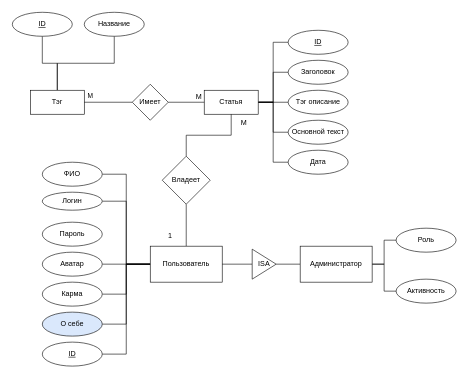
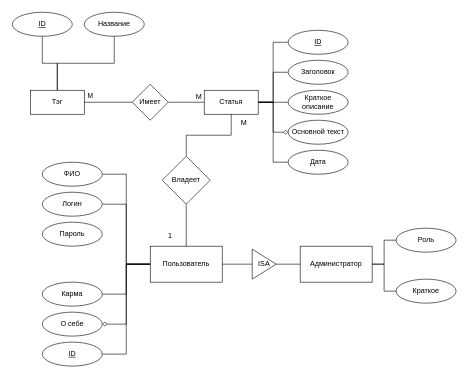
node "Тэг описание": label "Тэг описание" -> "Краткое описание"
edge "Статья" -- "Основной текст": arrowhead none -> diamond
node "Логин": size 60x18 -> 60x24
node "Аватар": removed
edge "Аватар" -- "Пользователь": removed
node "Активность": label "Активность" -> "Краткое"
node "О себе": fillcolor #dae8fc -> #ffffff
edge "Пользователь" -- "О себе": arrowhead none -> diamond
